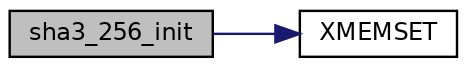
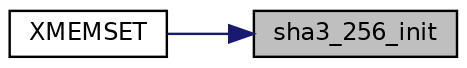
edge "sha3_256_init" -> "XMEMSET": reversed
